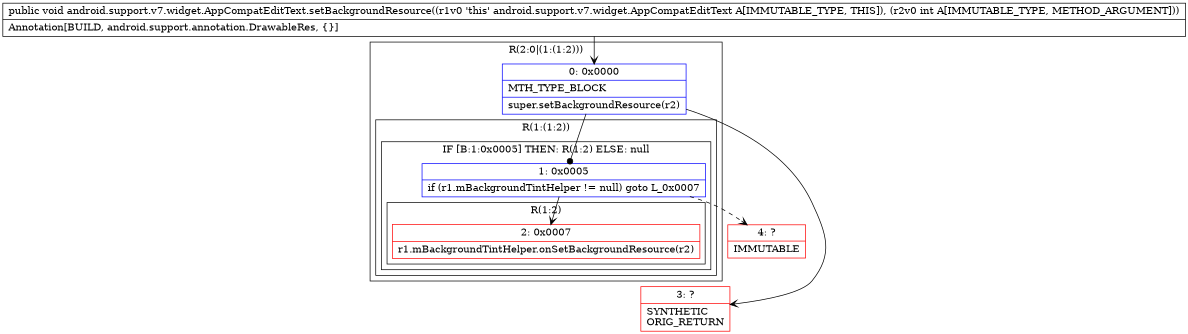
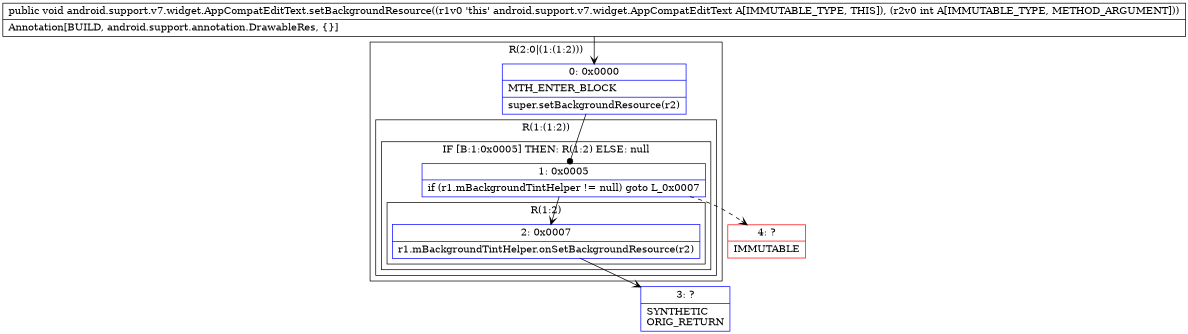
node "0: 0x0000": text "MTH_TYPE_BLOCK" -> "MTH_ENTER_BLOCK"
edge "0: 0x0000" -> "3: ?": now "2: 0x0007" -> "3: ?"
node "2: 0x0007": color red -> blue
node "3: ?": color red -> blue
